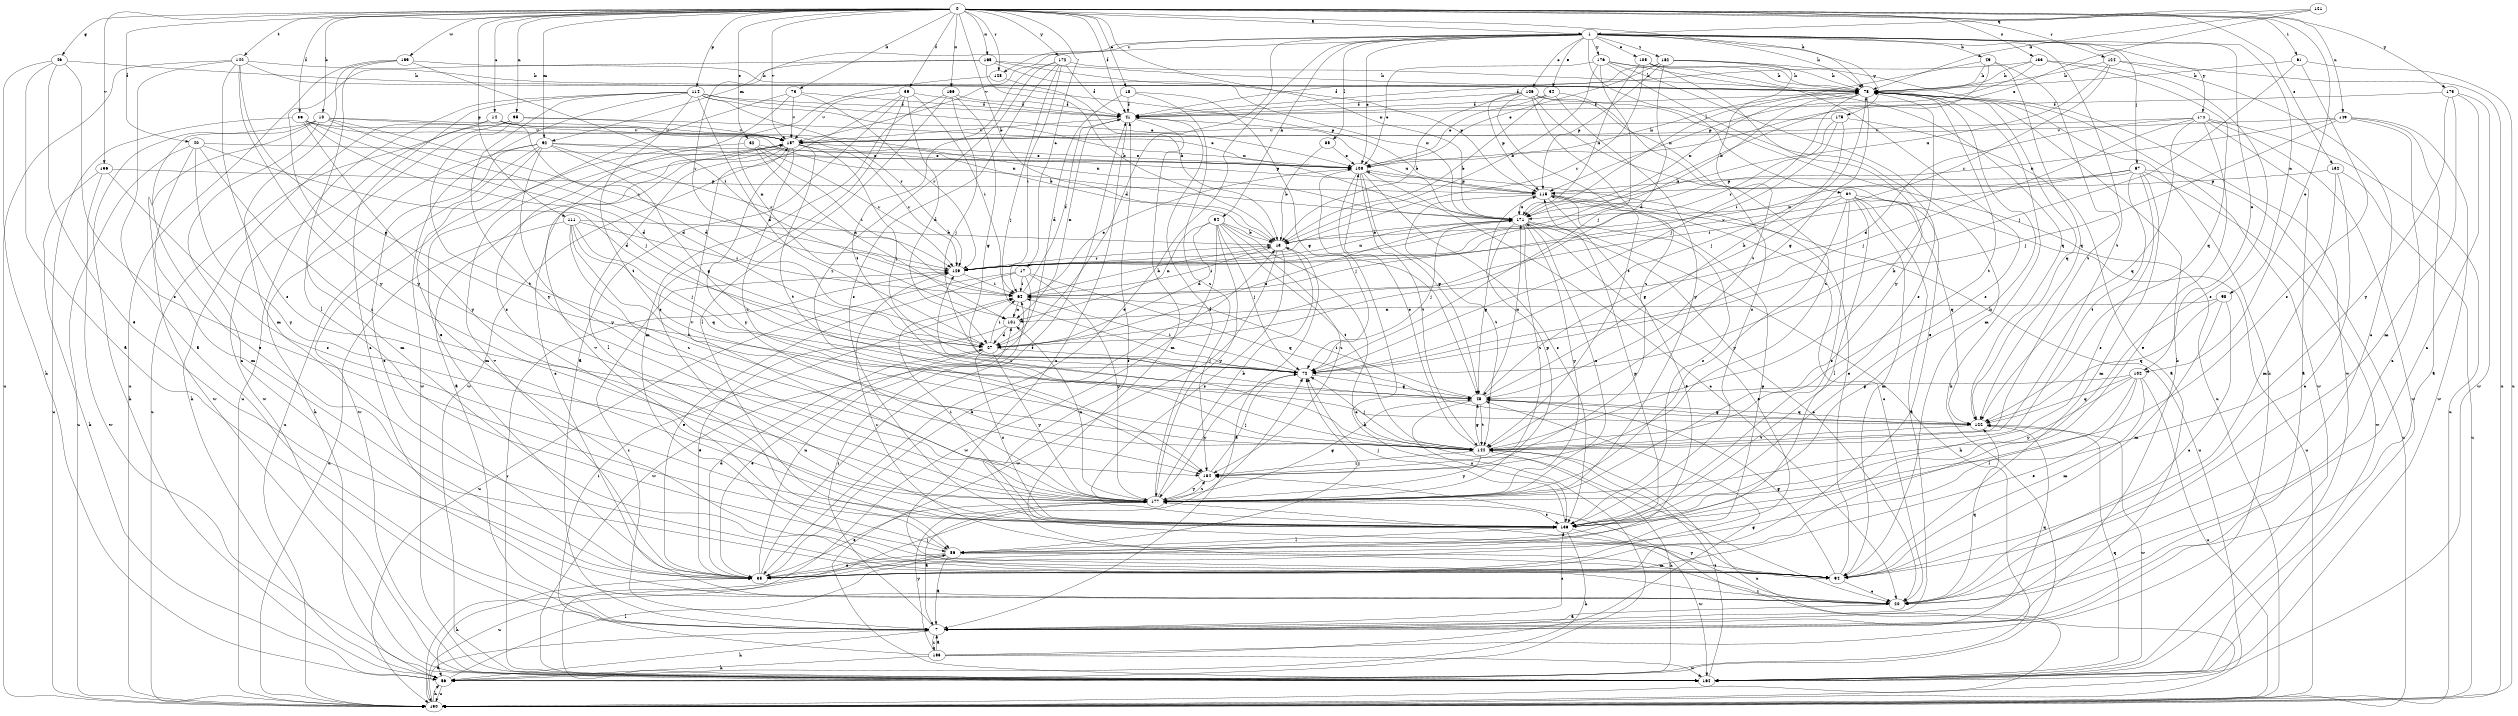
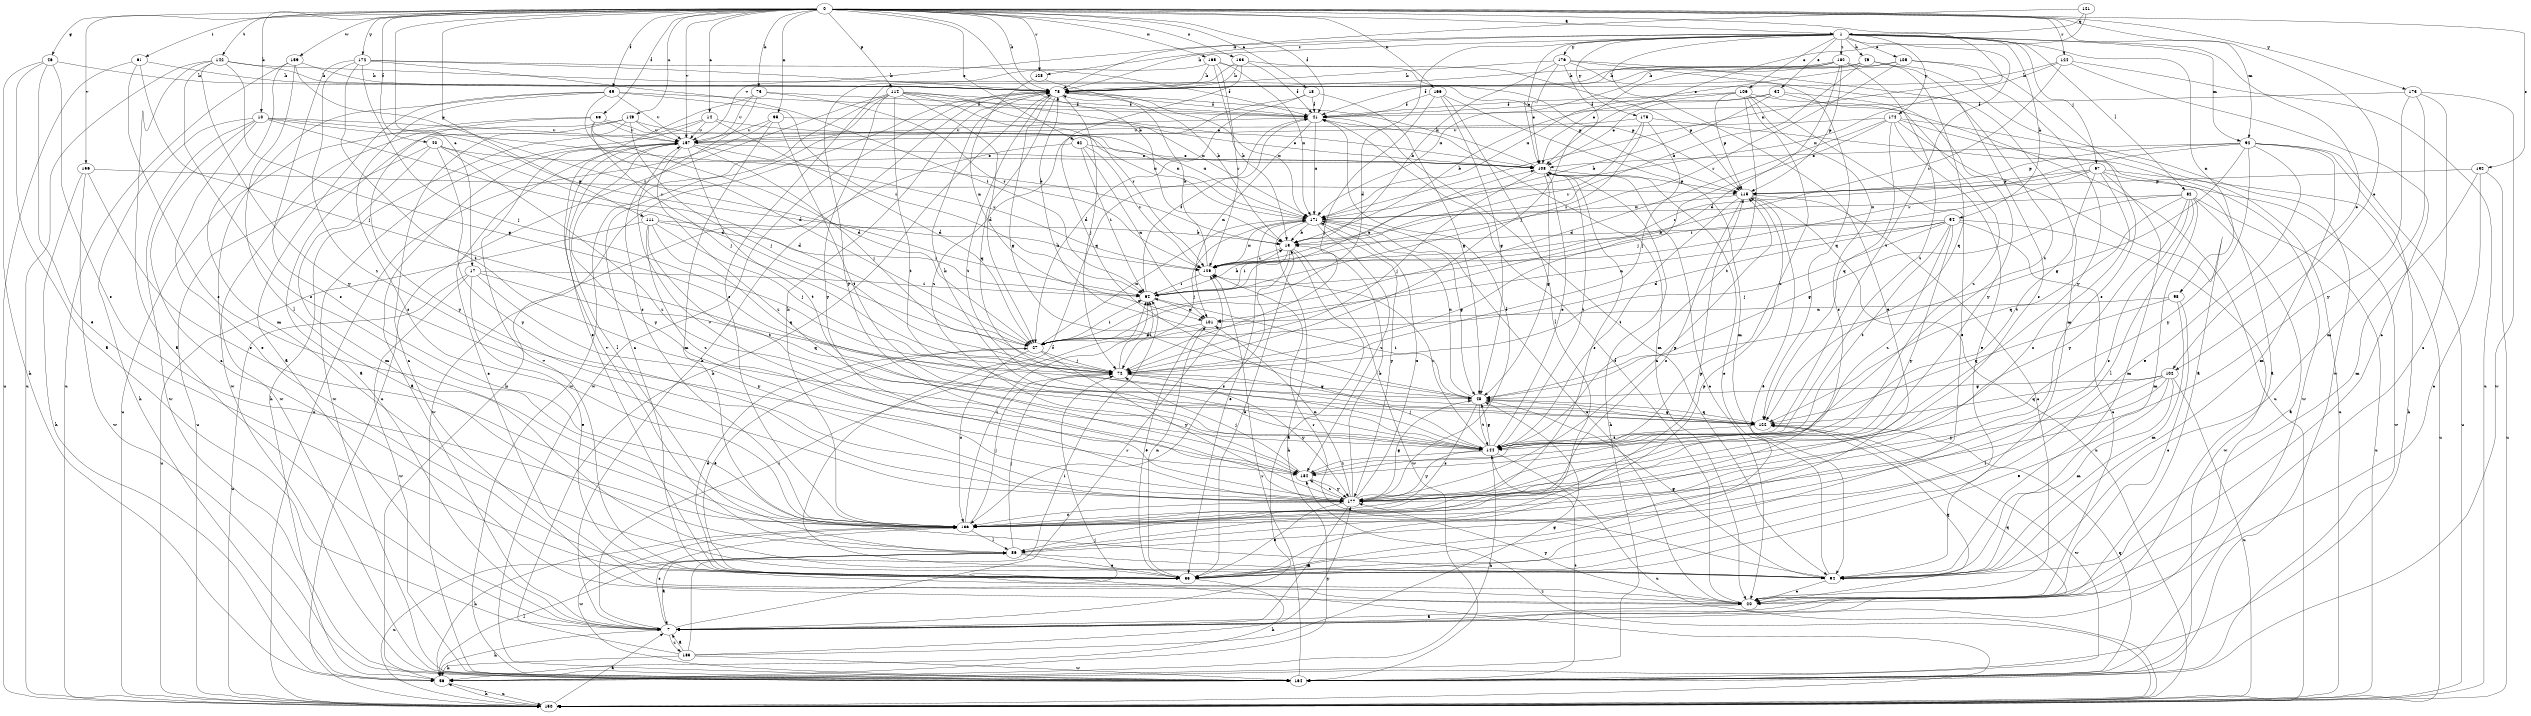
node "85": removed
